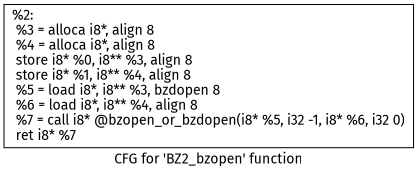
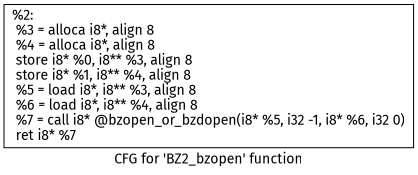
node "%2:": text "%5 = load i8*, i8** %3, bzdopen 8" -> "%5 = load i8*, i8** %3, align 8"
